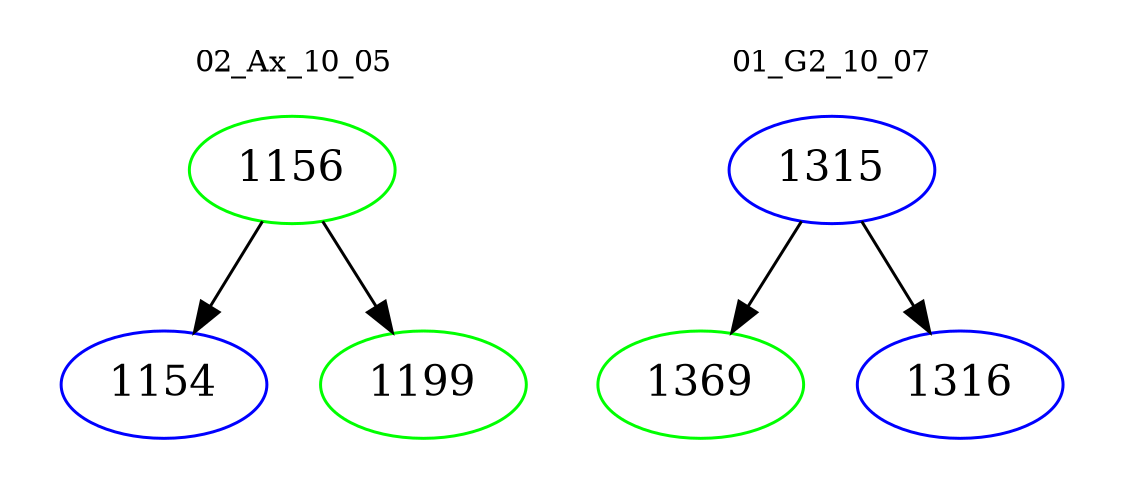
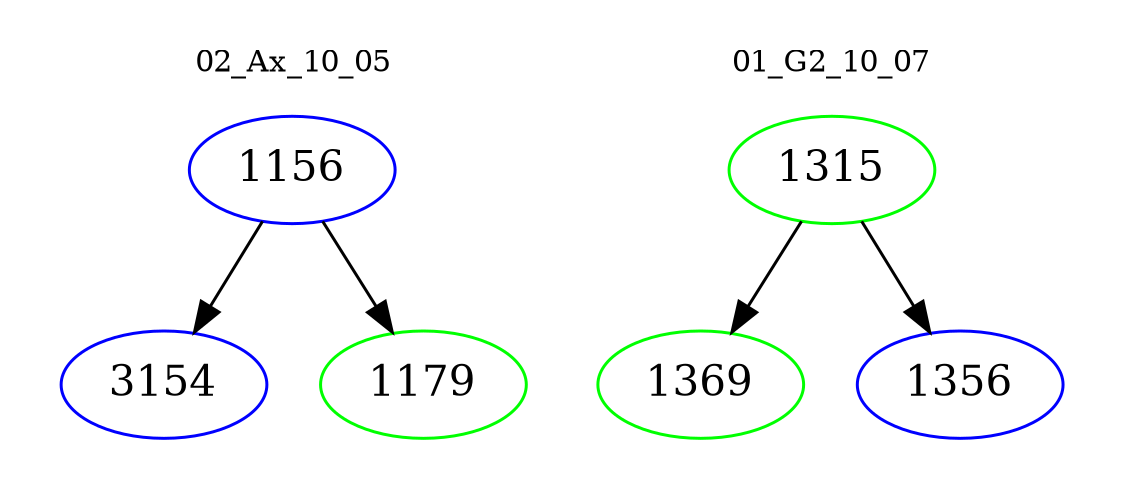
node "1156": color green -> blue
node "1315": color blue -> green
node "1154": label "1154" -> "3154"
node "1199": label "1199" -> "1179"
node "1316": label "1316" -> "1356"
